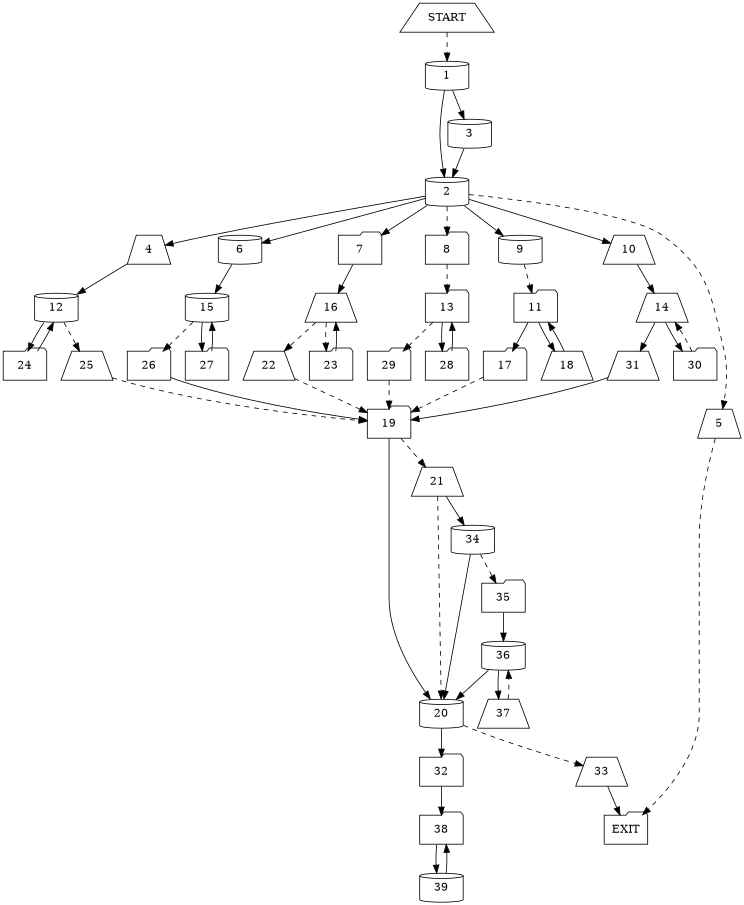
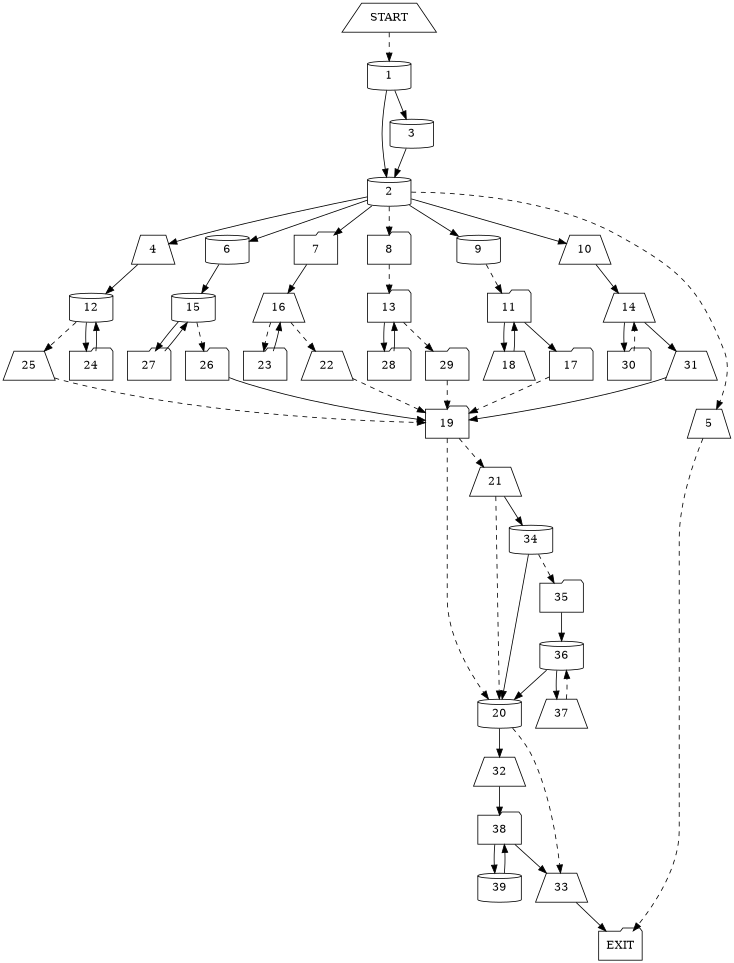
edge "19" -> "20": style solid -> dashed
node "32": shape folder -> trapezium
edge "38" -> "33": added
